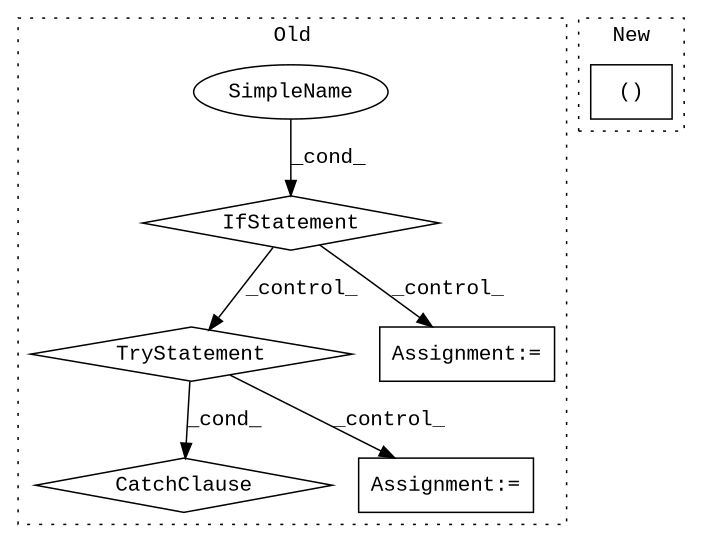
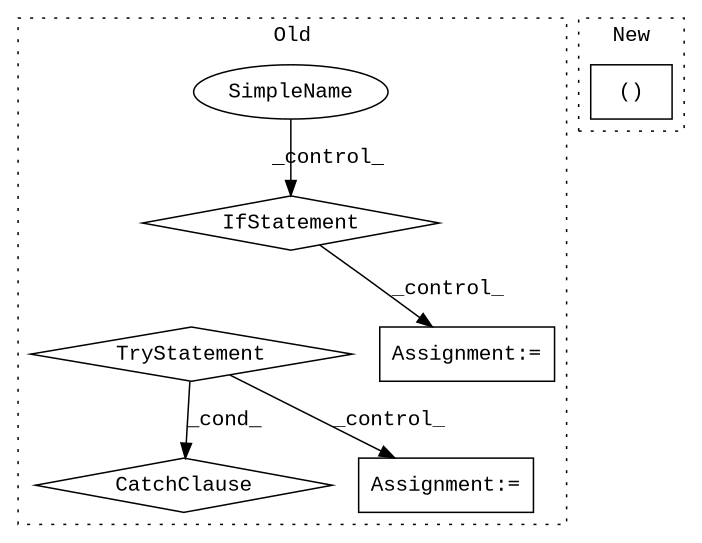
edge "SimpleName" -> "IfStatement": label "_cond_" -> "_control_"
edge "IfStatement" -> "TryStatement": removed, label "_control_"
